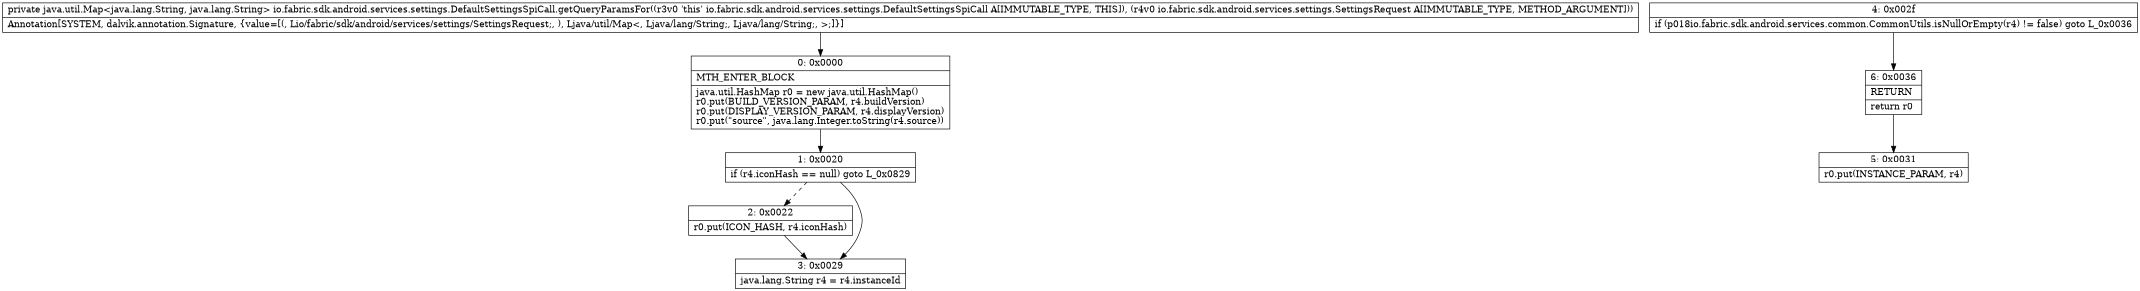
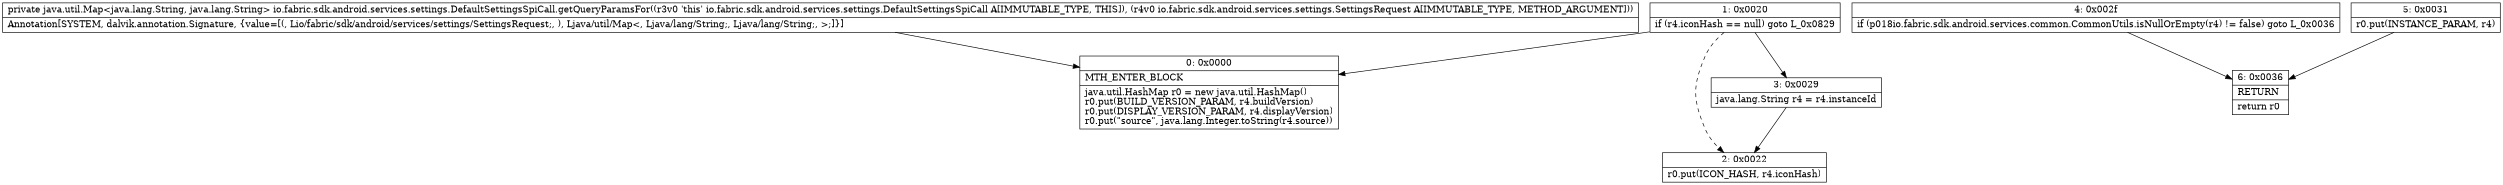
edge "6: 0x0036" -> "5: 0x0031": reversed
edge "0: 0x0000" -> "1: 0x0020": reversed
edge "2: 0x0022" -> "3: 0x0029": reversed
